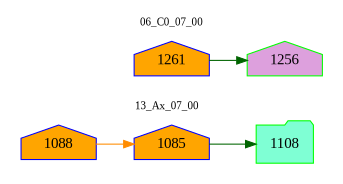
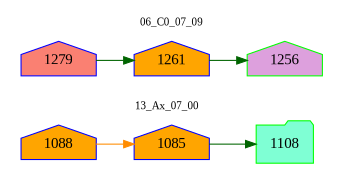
cluster "06_C0_07_00": label "06_C0_07_00" -> "06_C0_07_09"
node "1279": added
